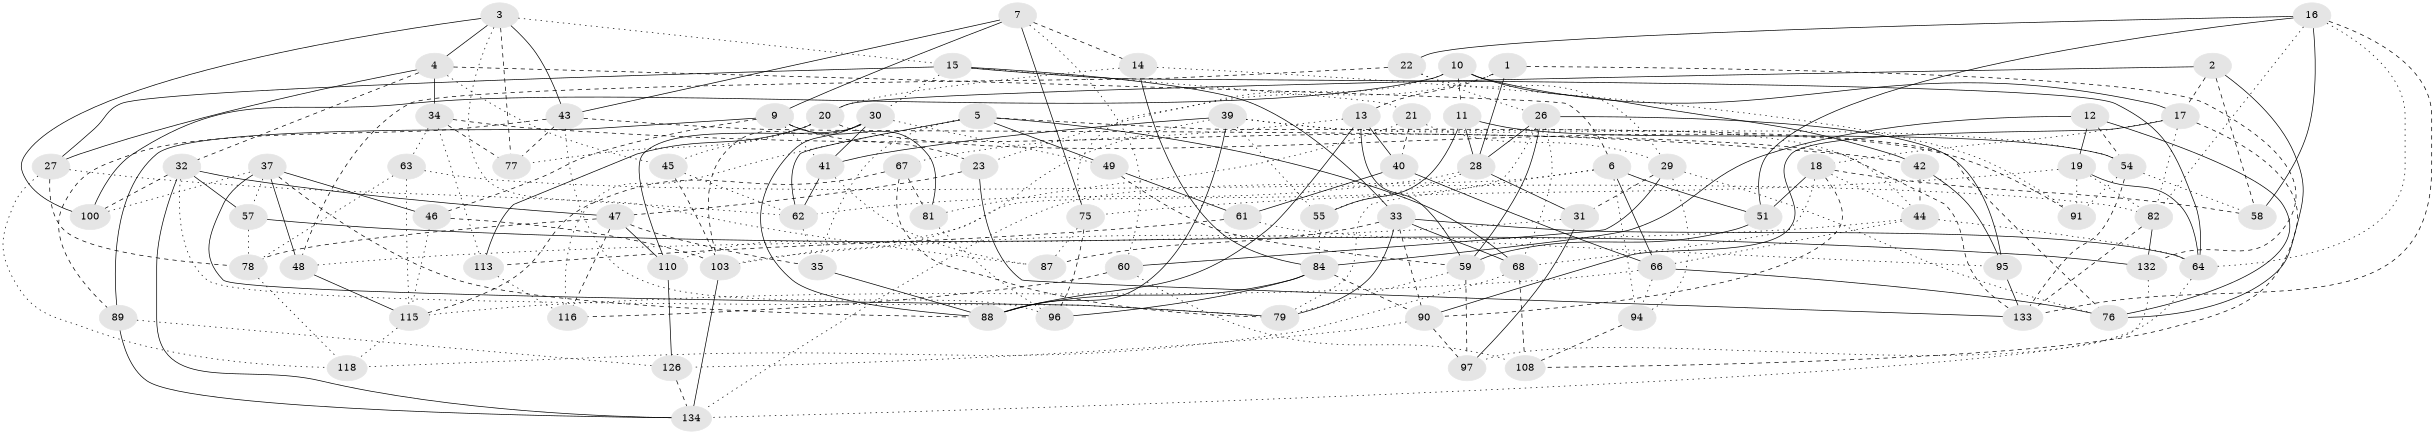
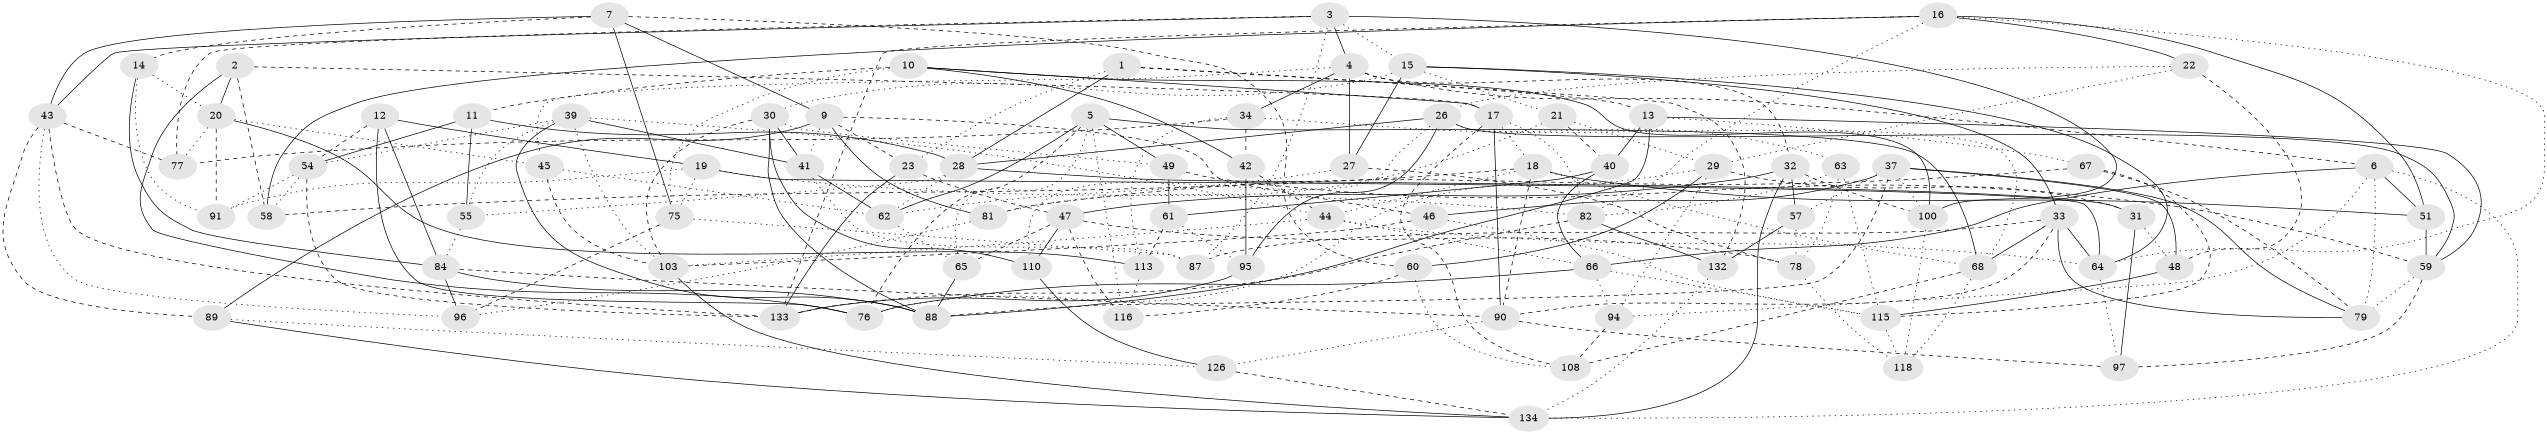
edge "7" -- "60": style dotted -> dashed
node "35": label "35" -> "65"
edge "32" -- "79": removed
edge "27" -- "118": now "100" -- "118"
